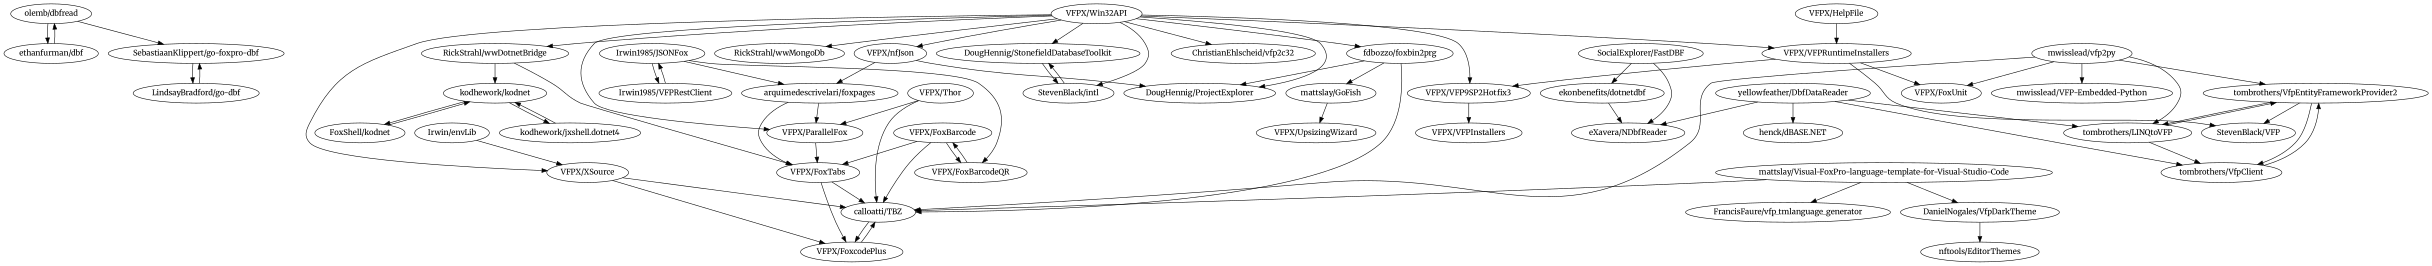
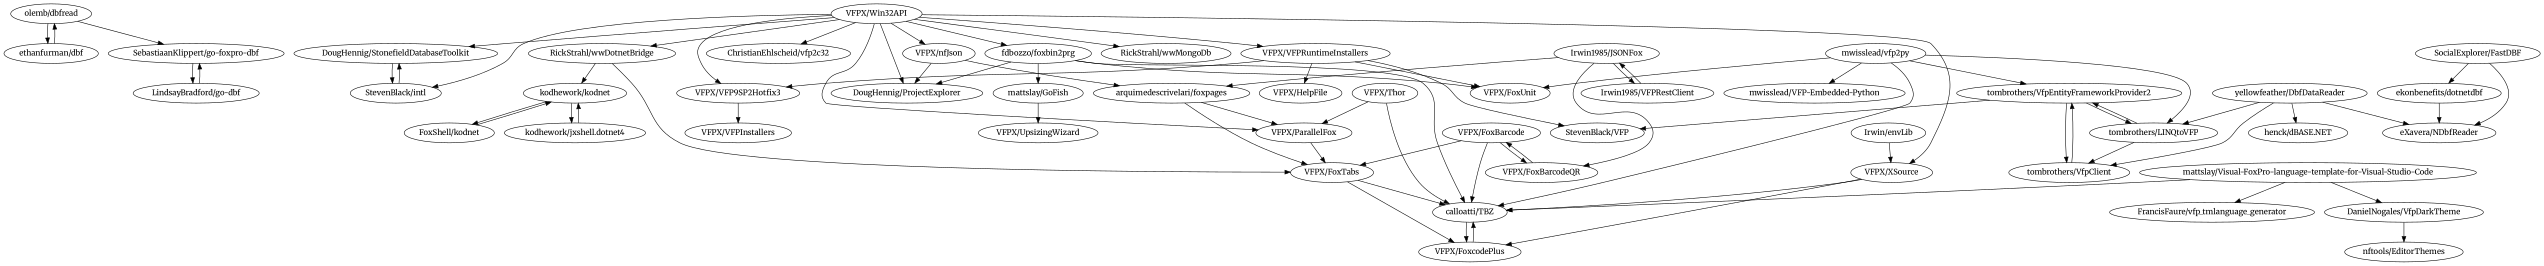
edge "VFPX/HelpFile" -> "VFPX/VFPRuntimeInstallers": reversed
edge "fdbozzo/foxbin2prg" -> "VFPX/FoxUnit": added
